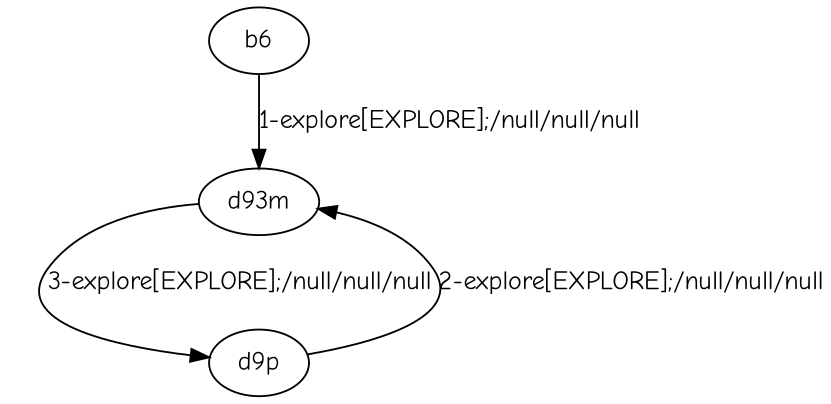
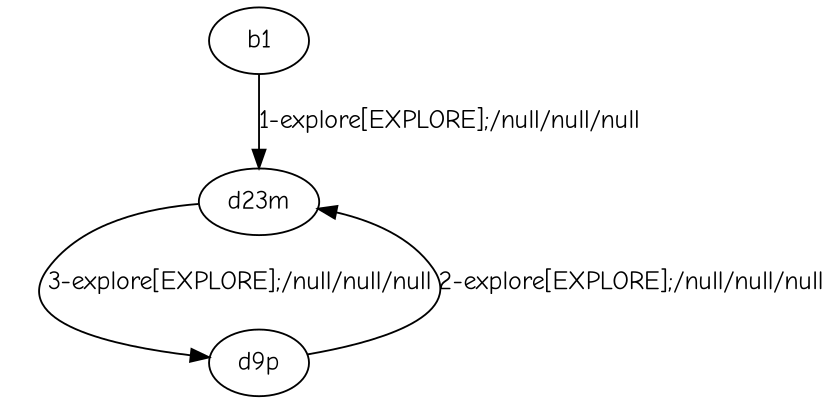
node "b6": label "b6" -> "b1"
node "d93m": label "d93m" -> "d23m"
